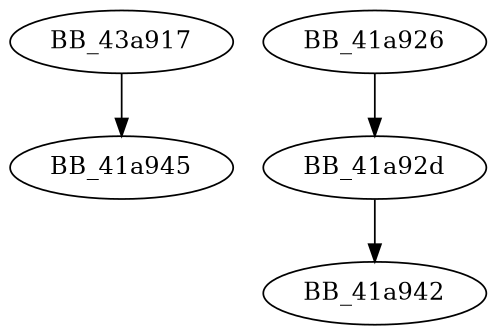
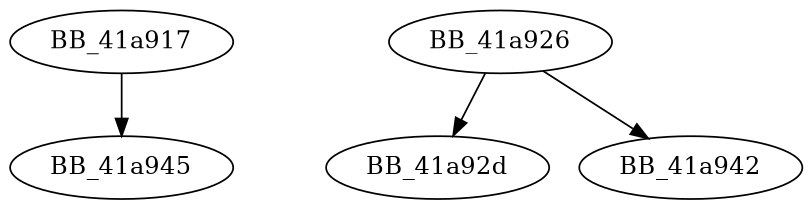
node "BB_43a917": label "BB_43a917" -> "BB_41a917"
edge "BB_41a92d" -> "BB_41a942": now "BB_41a926" -> "BB_41a942"
